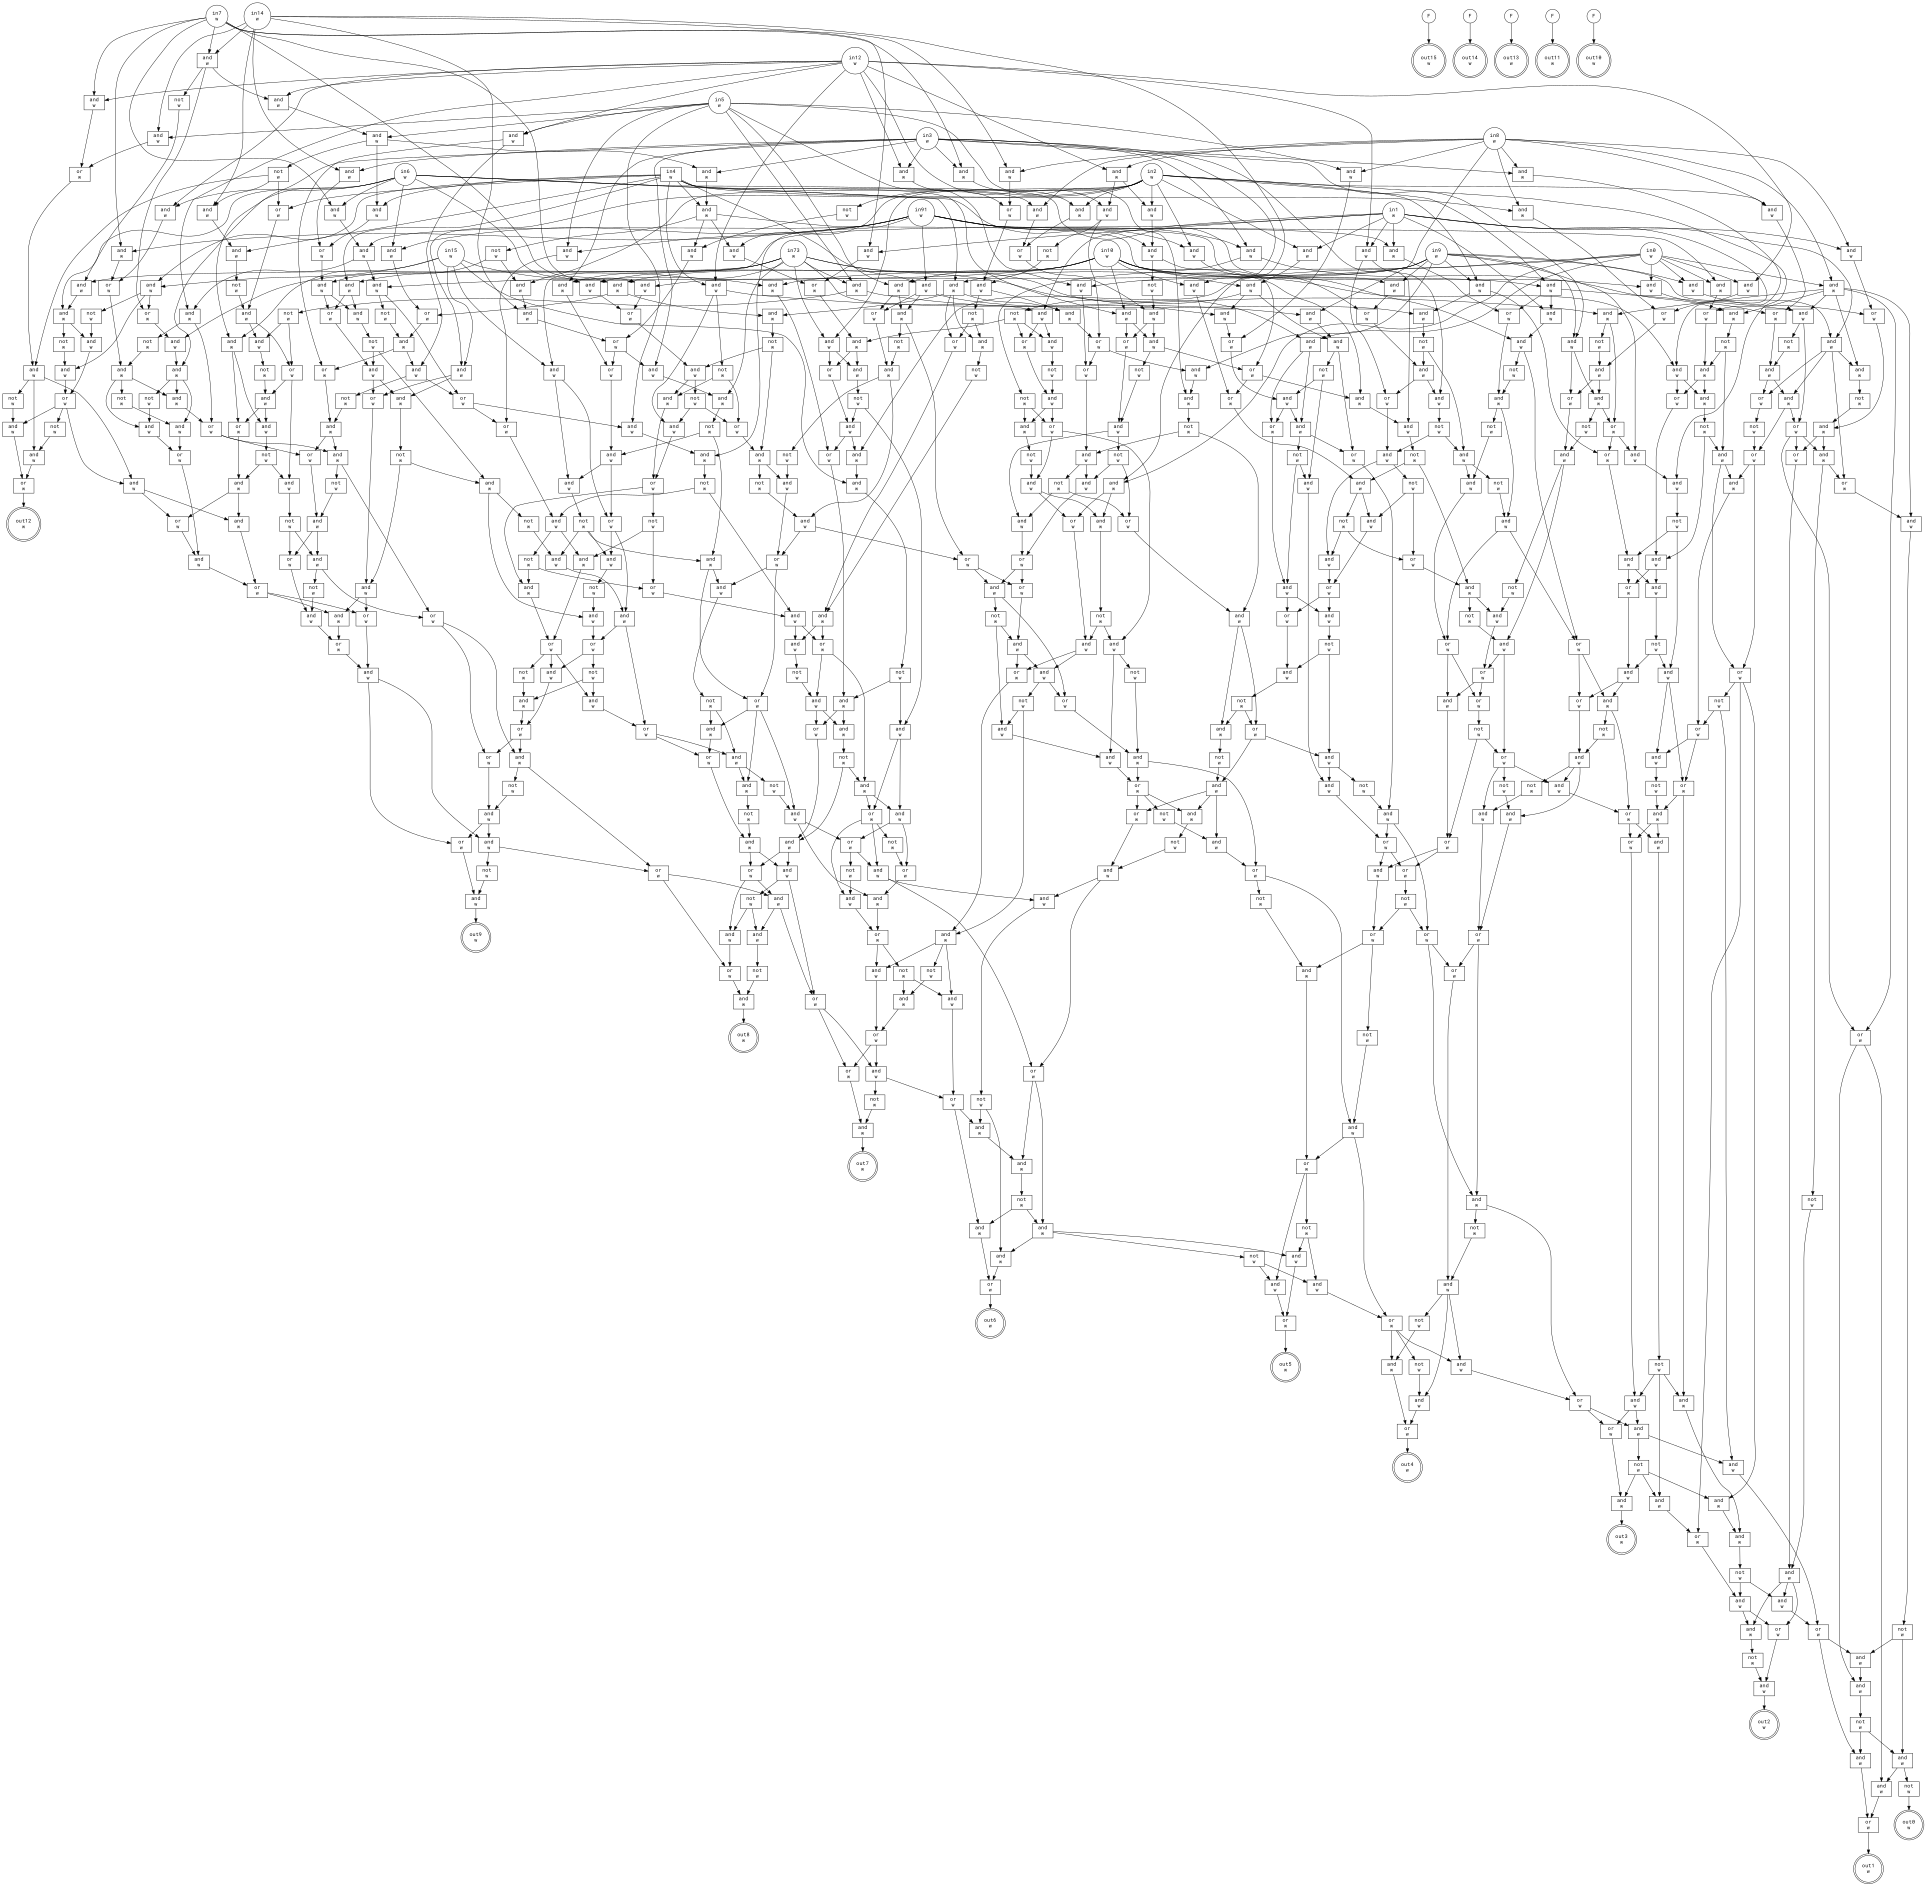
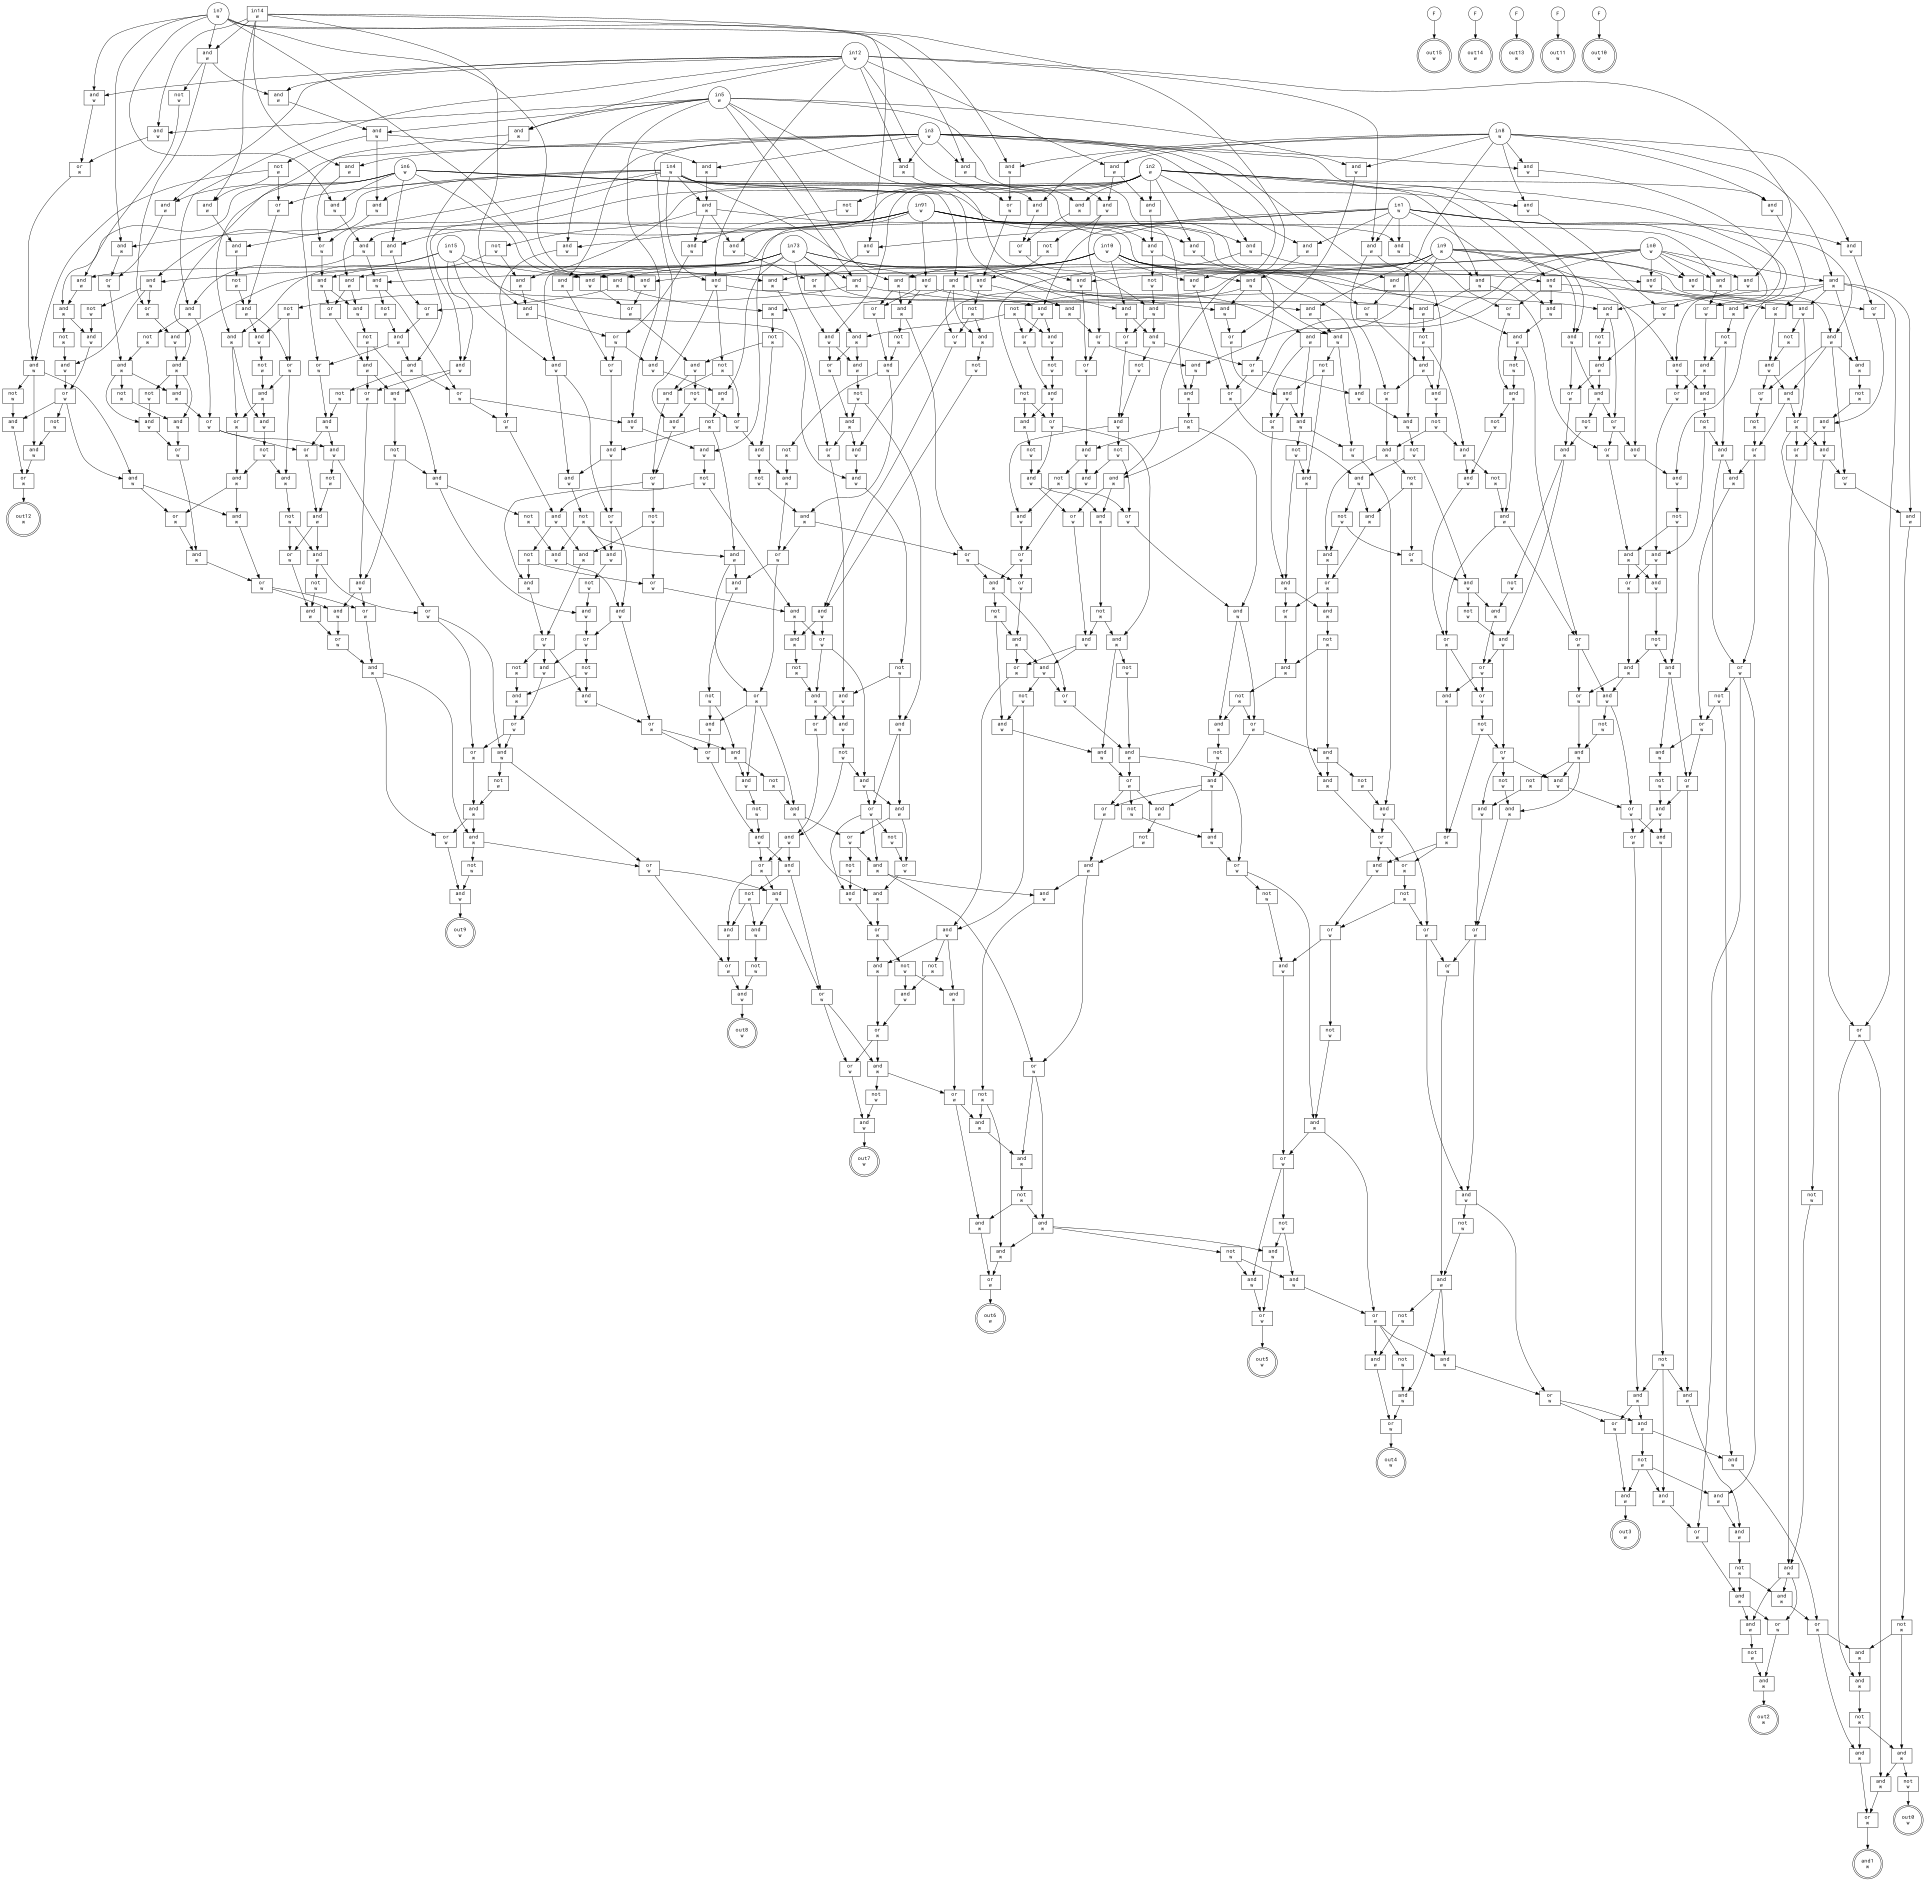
node "in14 w": shape circle -> box
node "out1 w": label "out1 w" -> "and1 w"
